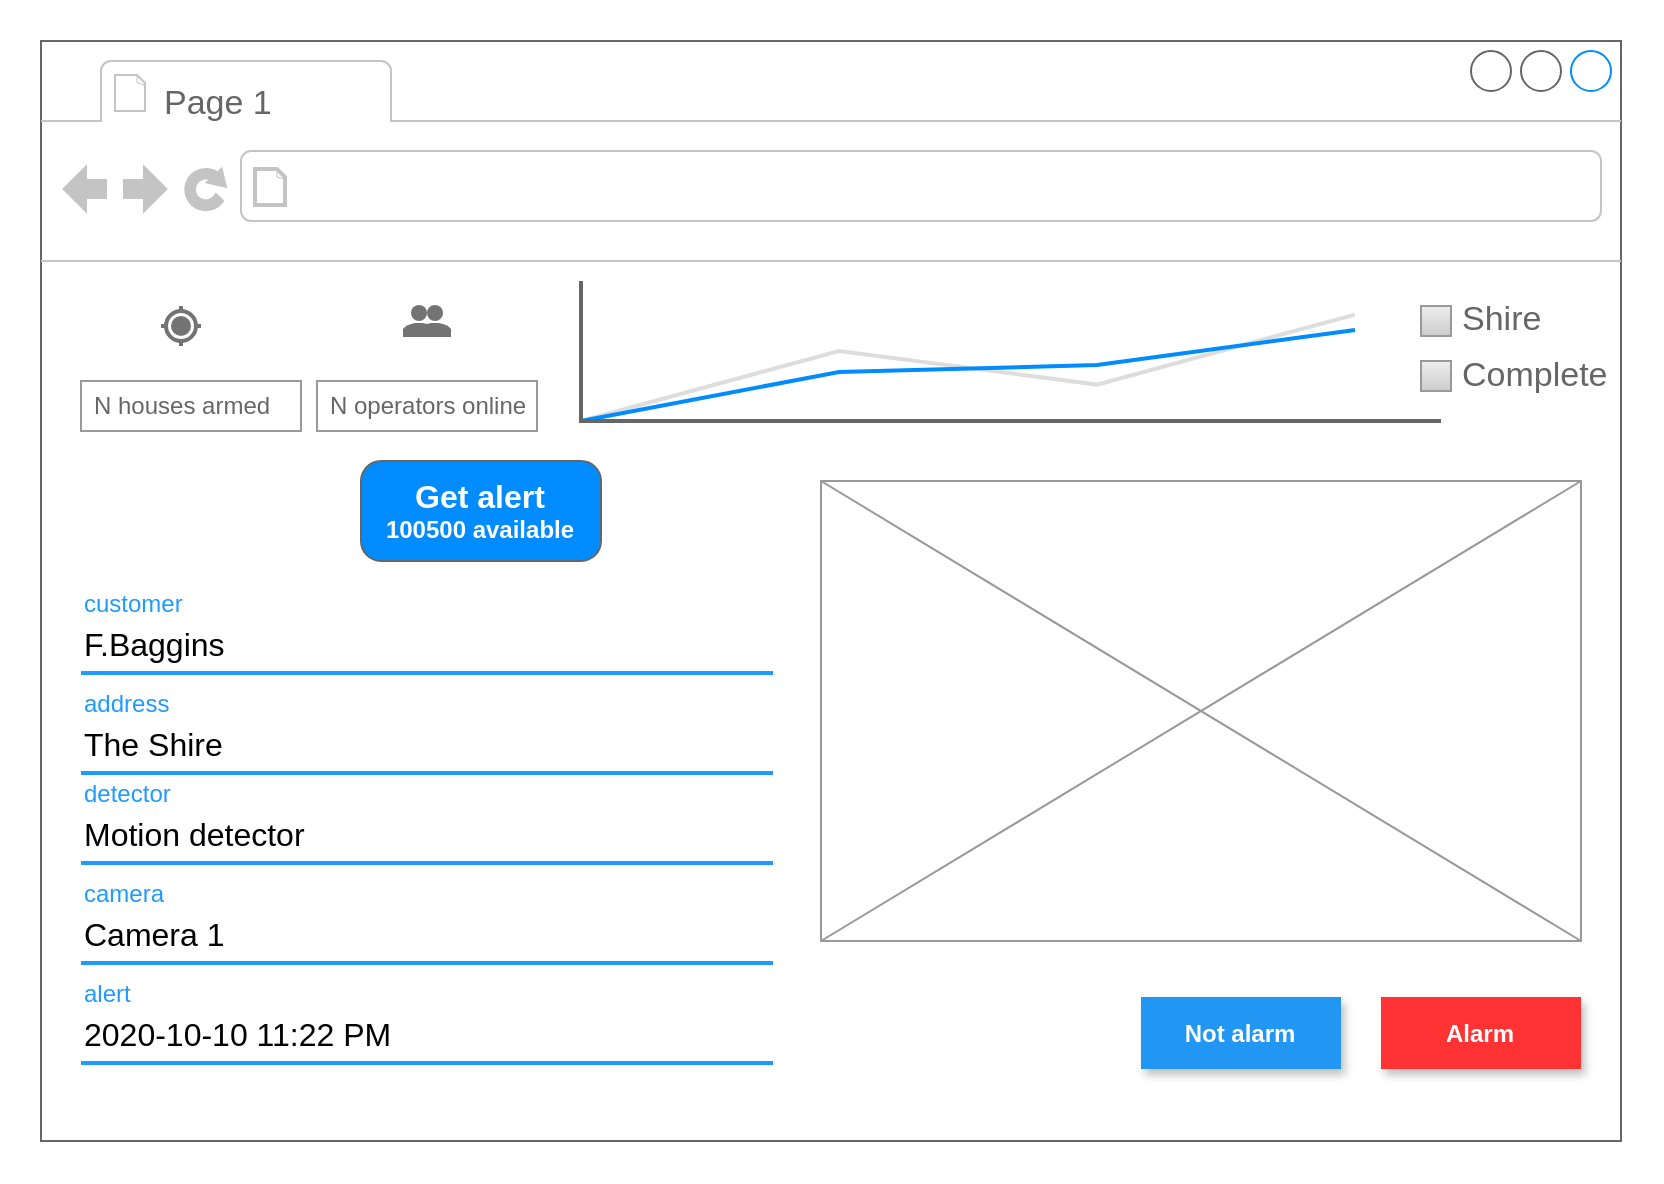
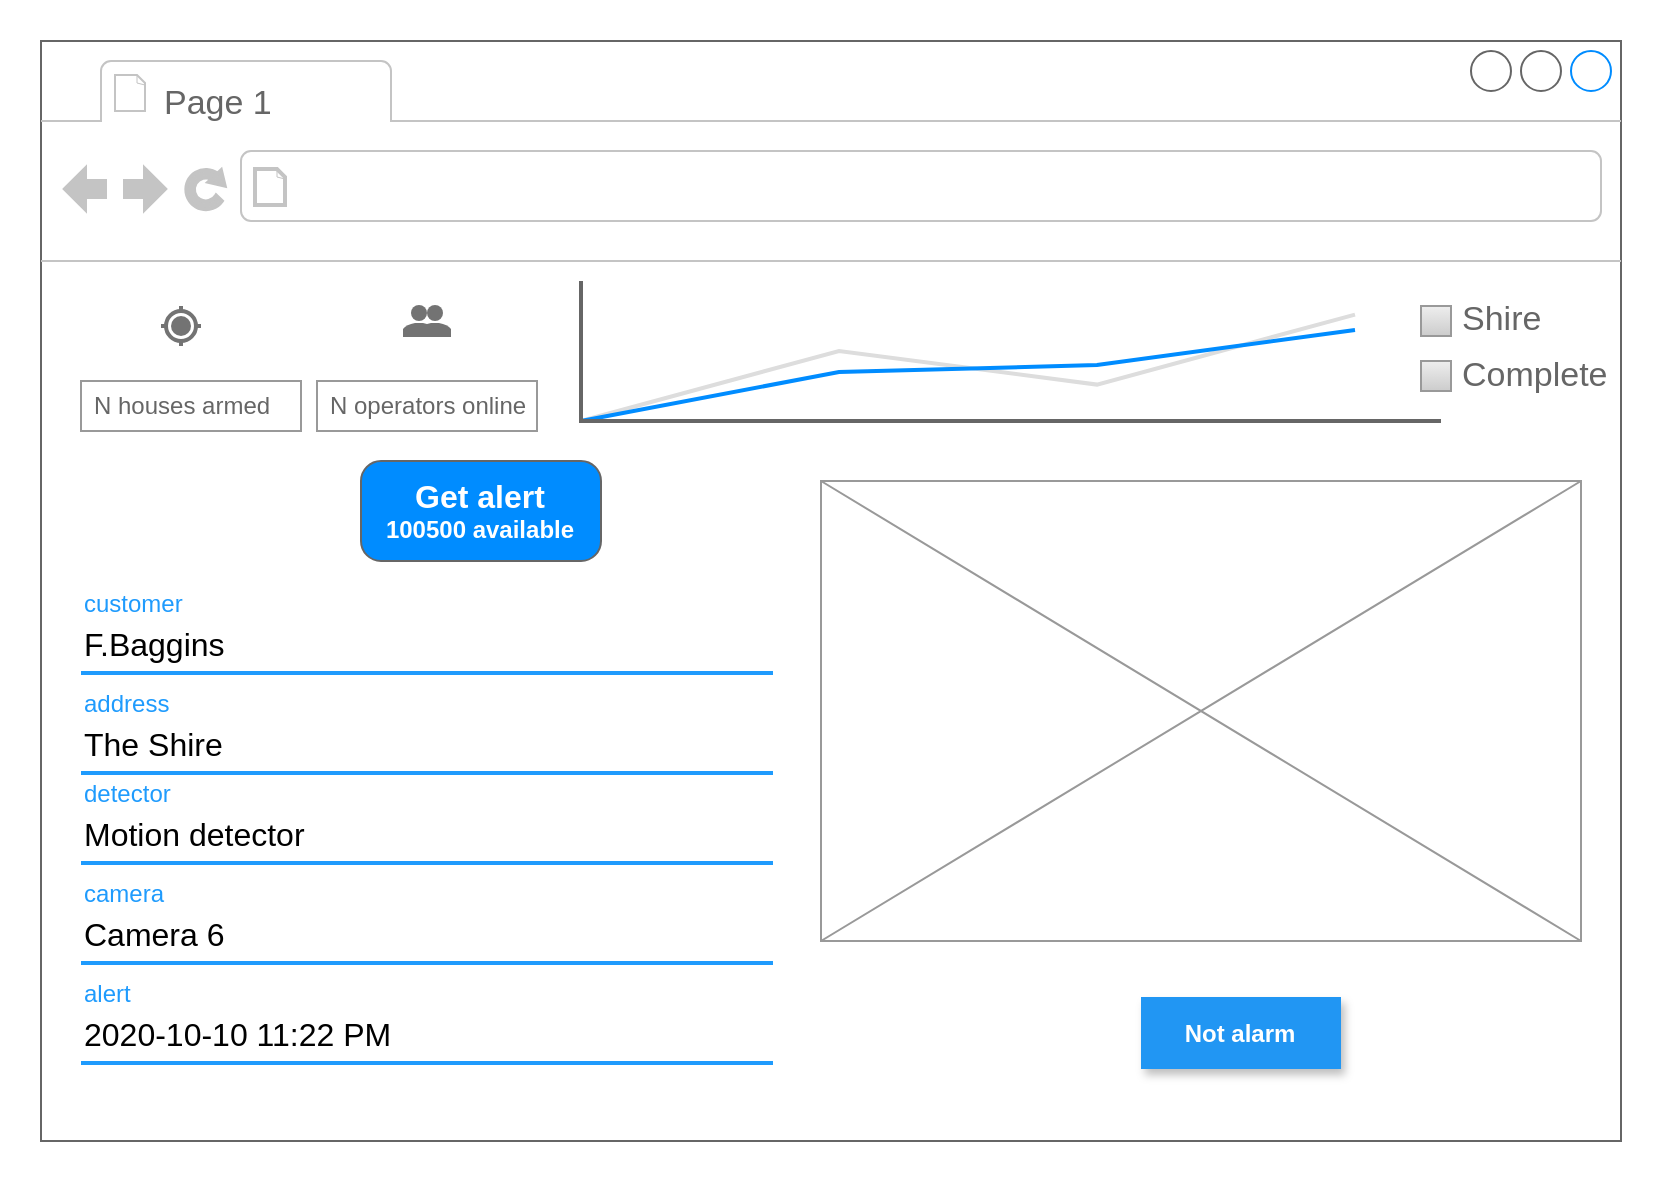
node "Camera 1": label "Camera 1" -> "Camera 6"
node "Alarm": removed
